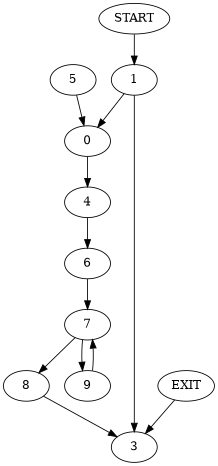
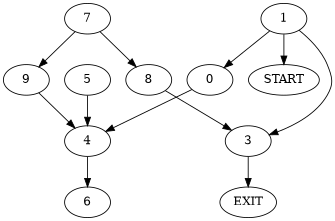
edge "START" -> "1": reversed
edge "5" -> "0": now "5" -> "4"
edge "6" -> "7": removed
edge "9" -> "7": now "9" -> "4"
edge "EXIT" -> "3": reversed
